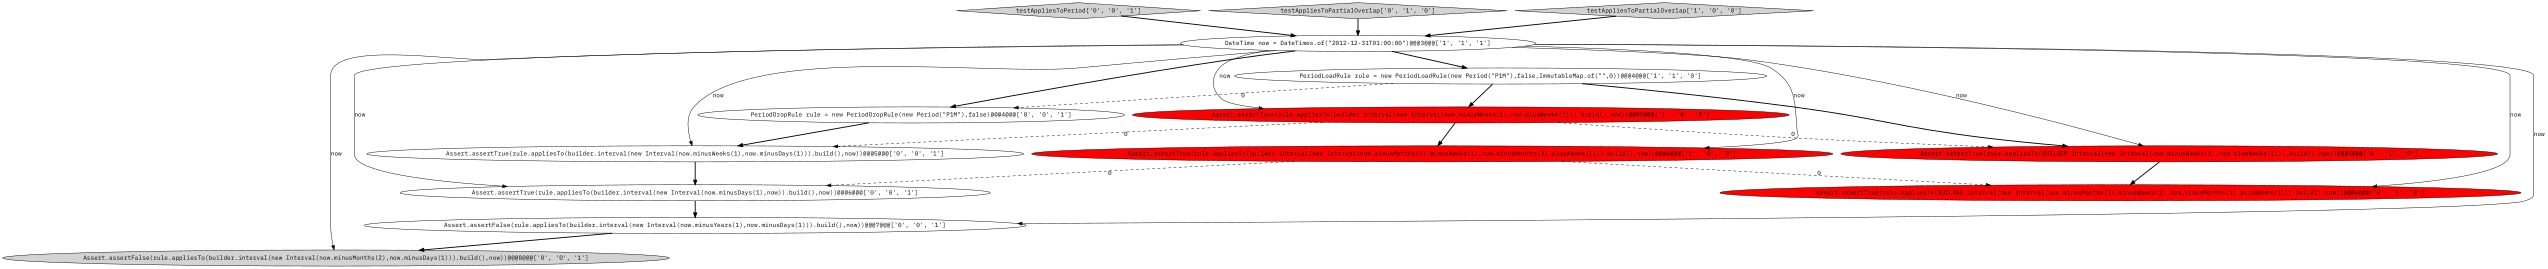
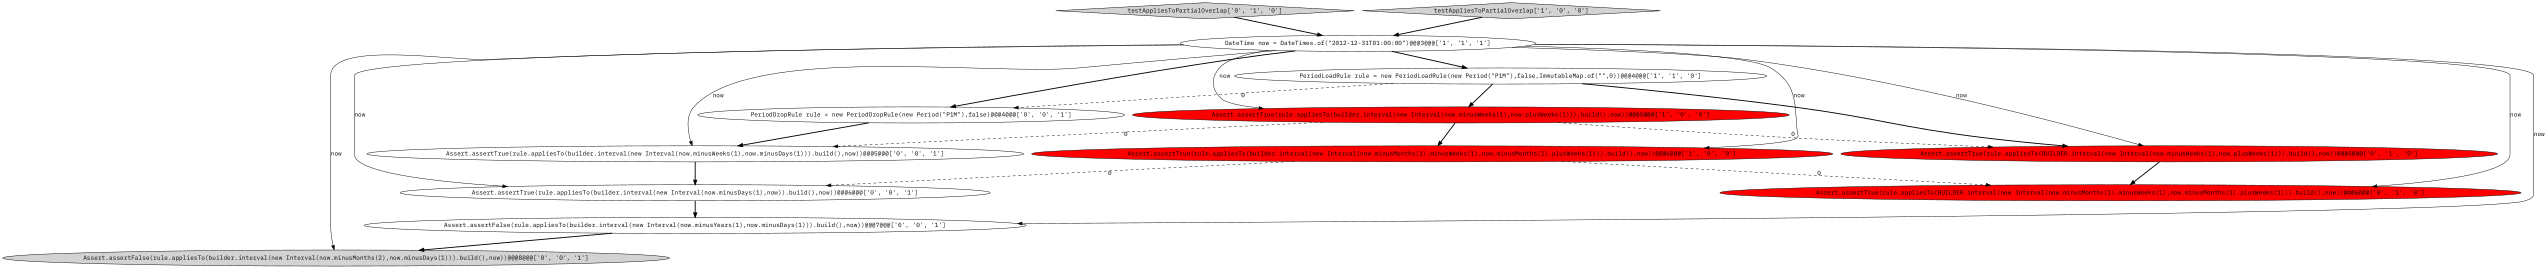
node "testAppliesToPeriod['0', '0', '1']": removed
